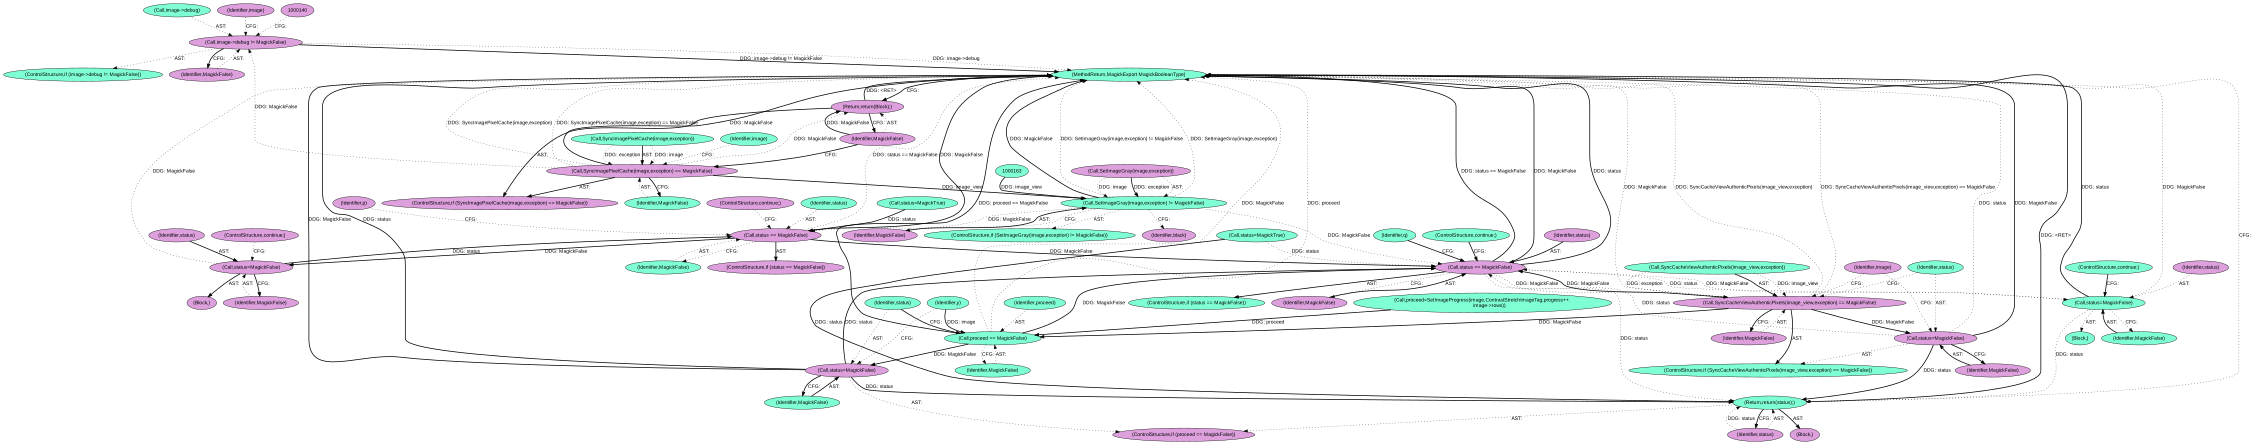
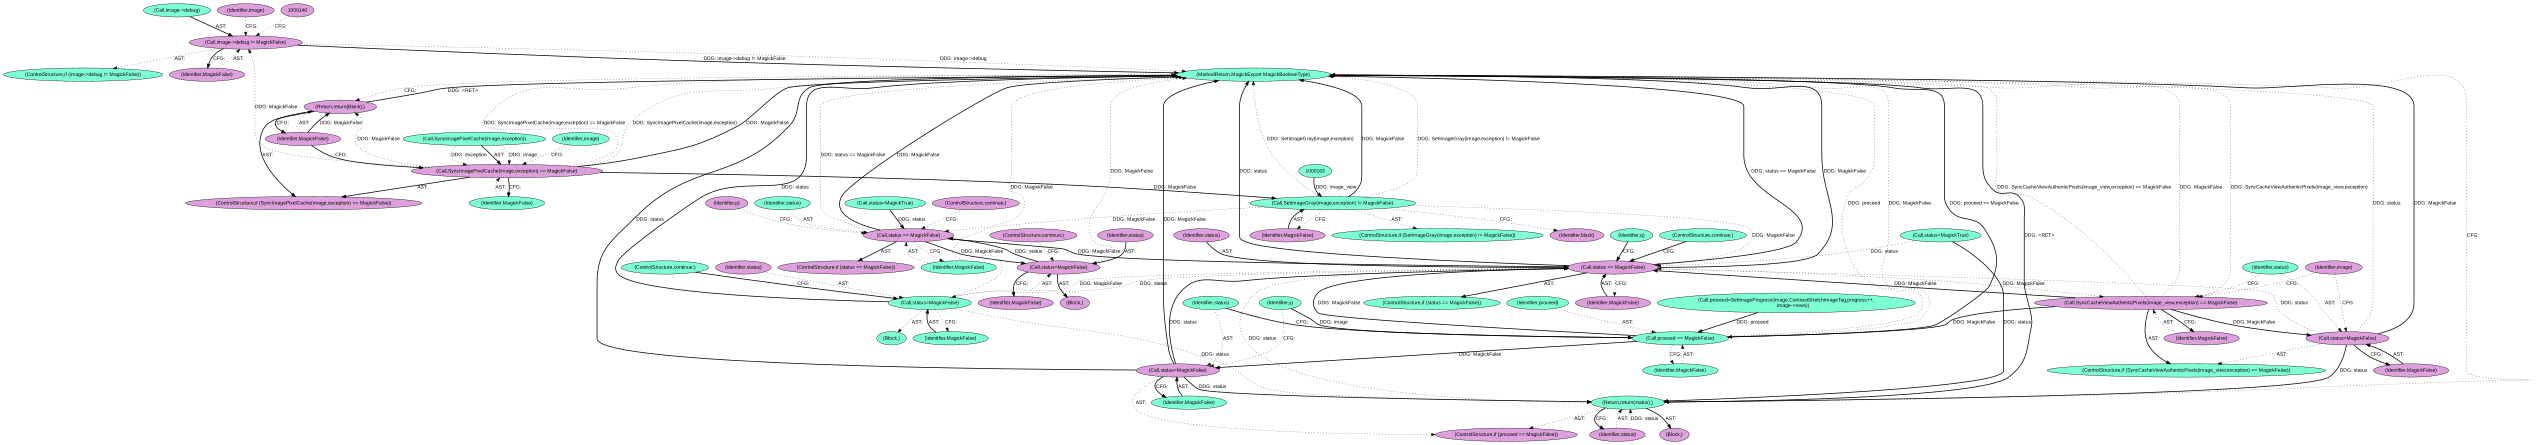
edge "(Call,image->debug)" -> "(Call,image->debug != MagickFalse)": style dotted -> bold
edge "(MethodReturn,MagickExport MagickBooleanType)" -> "(Return,return(Block);)": style bold -> dotted
node "(Call,SetImageGray(image,exception))": removed
edge "(Call,SyncImagePixelCache(image,exception) == MagickFalse)" -> "(Call,SetImageGray(image,exception) != MagickFalse)": label "DDG: image_view" -> "DDG: MagickFalse"
node "(Call,SyncCacheViewAuthenticPixels(image_view,exception))": removed
